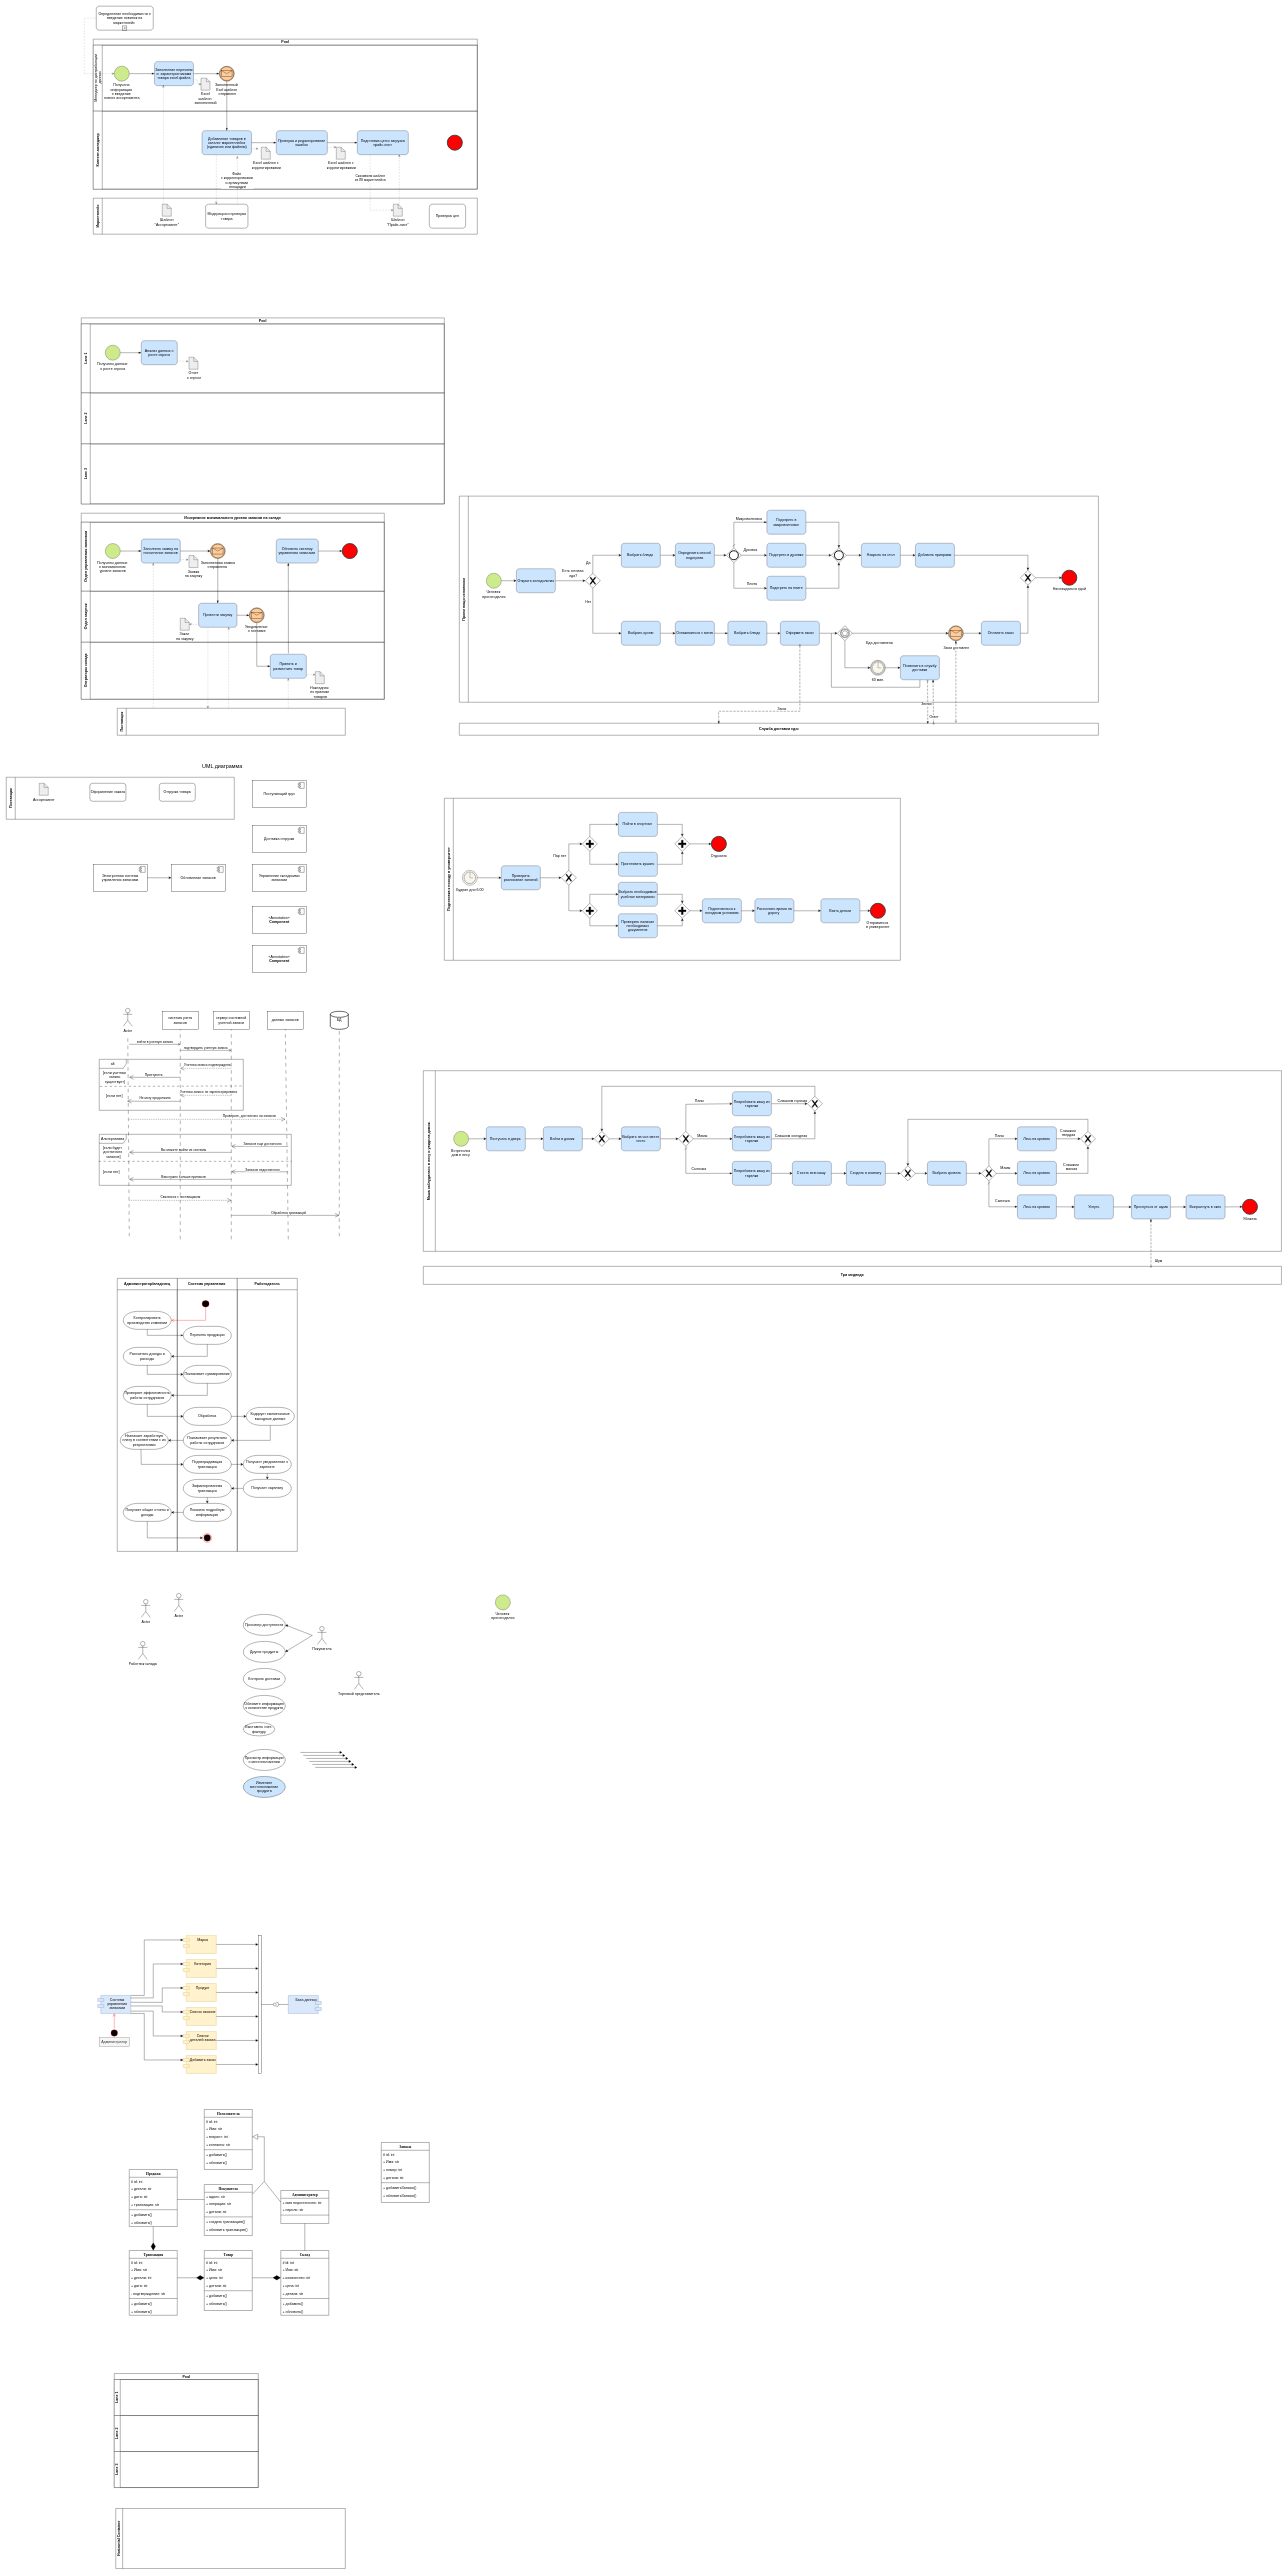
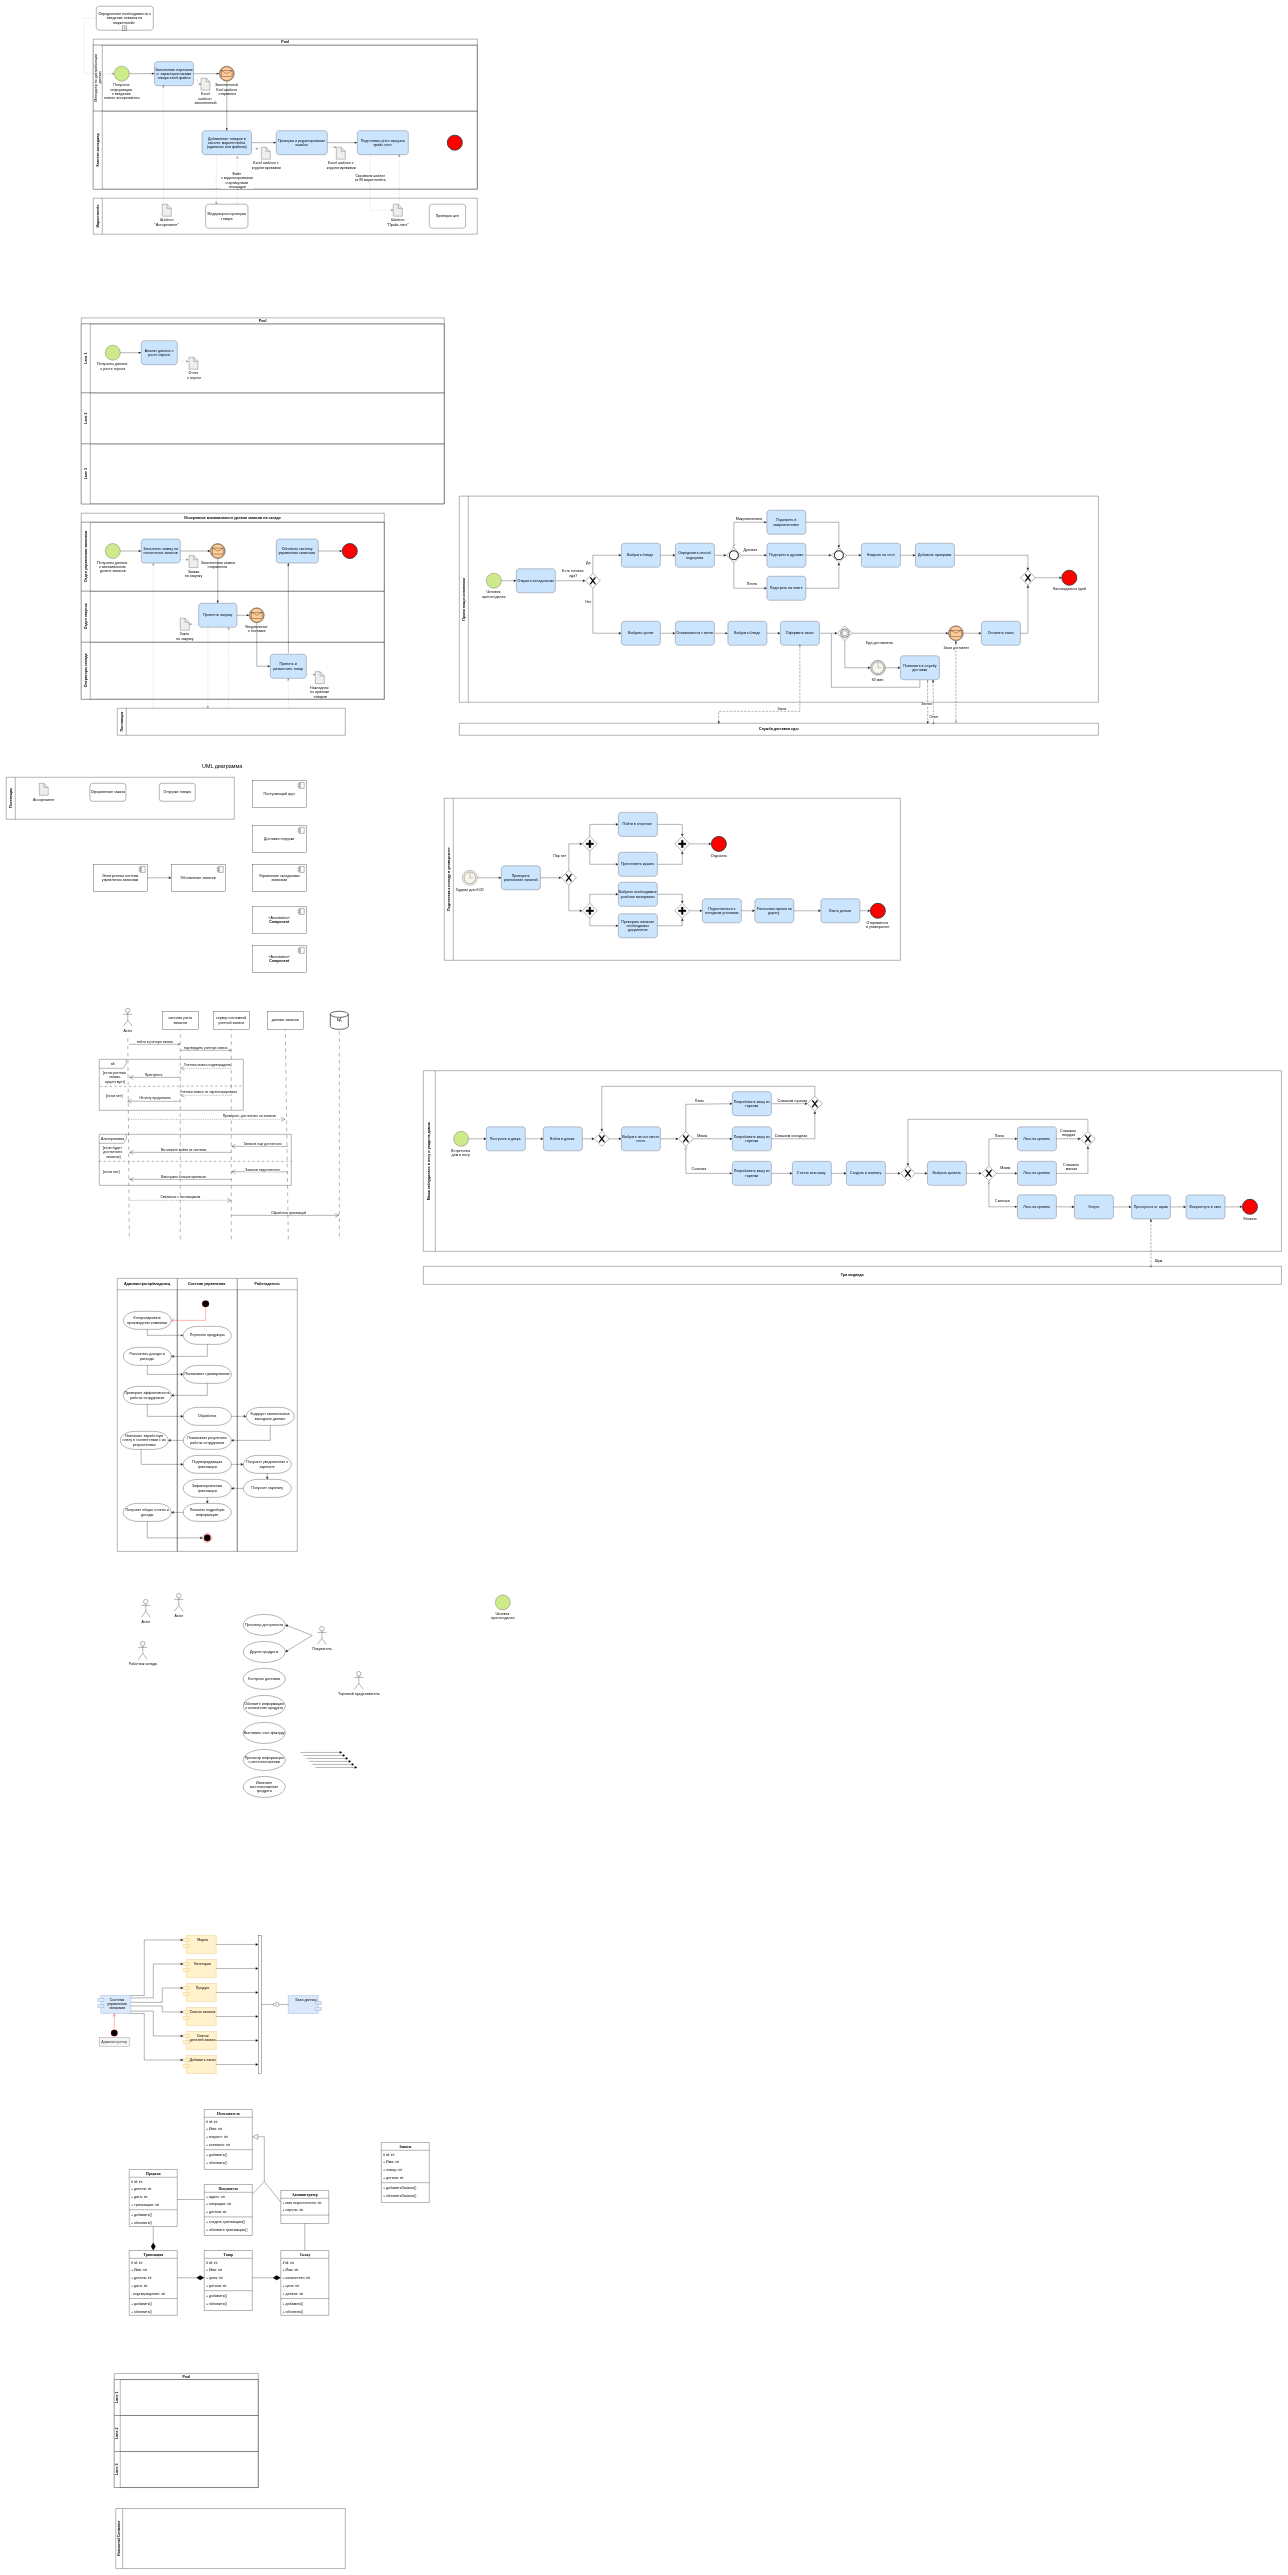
node "Выставить счет-фактуру": size 32x14 -> 42x21
node "Измените местоположение продукта": fillcolor #cce5ff -> #ffffff
